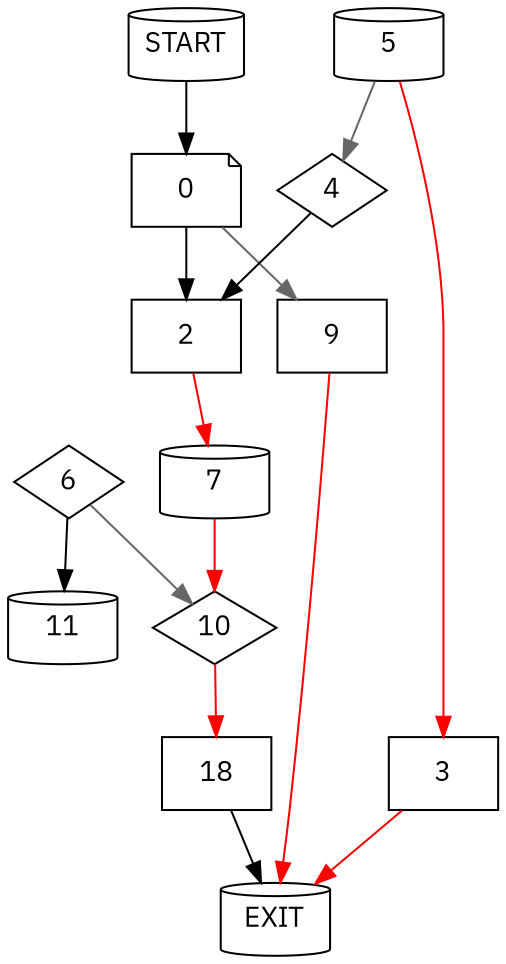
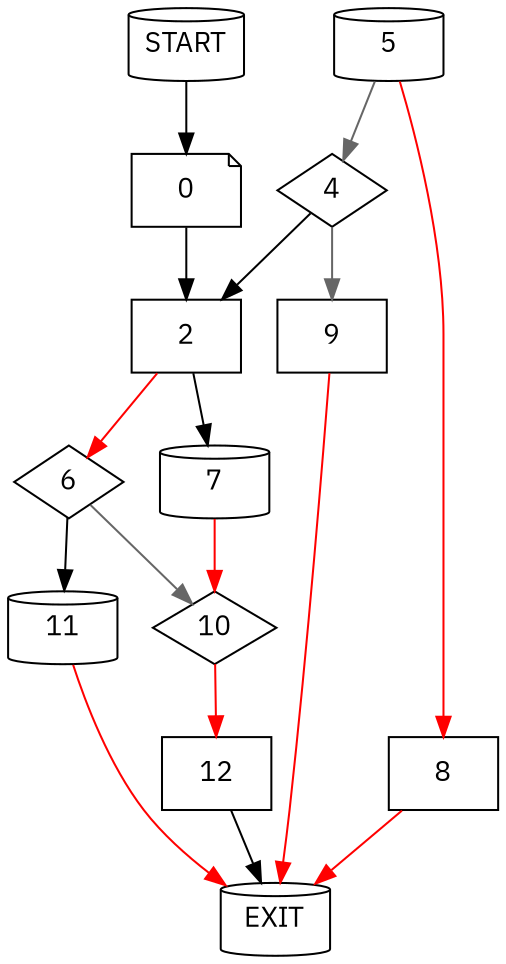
edge "0" -> "9": now "4" -> "9"
edge "2" -> "7": color red -> black
edge "2" -> "6": added
node "18": label "18" -> "12"
node "3": label "3" -> "8"
edge "11" -> "EXIT": added
